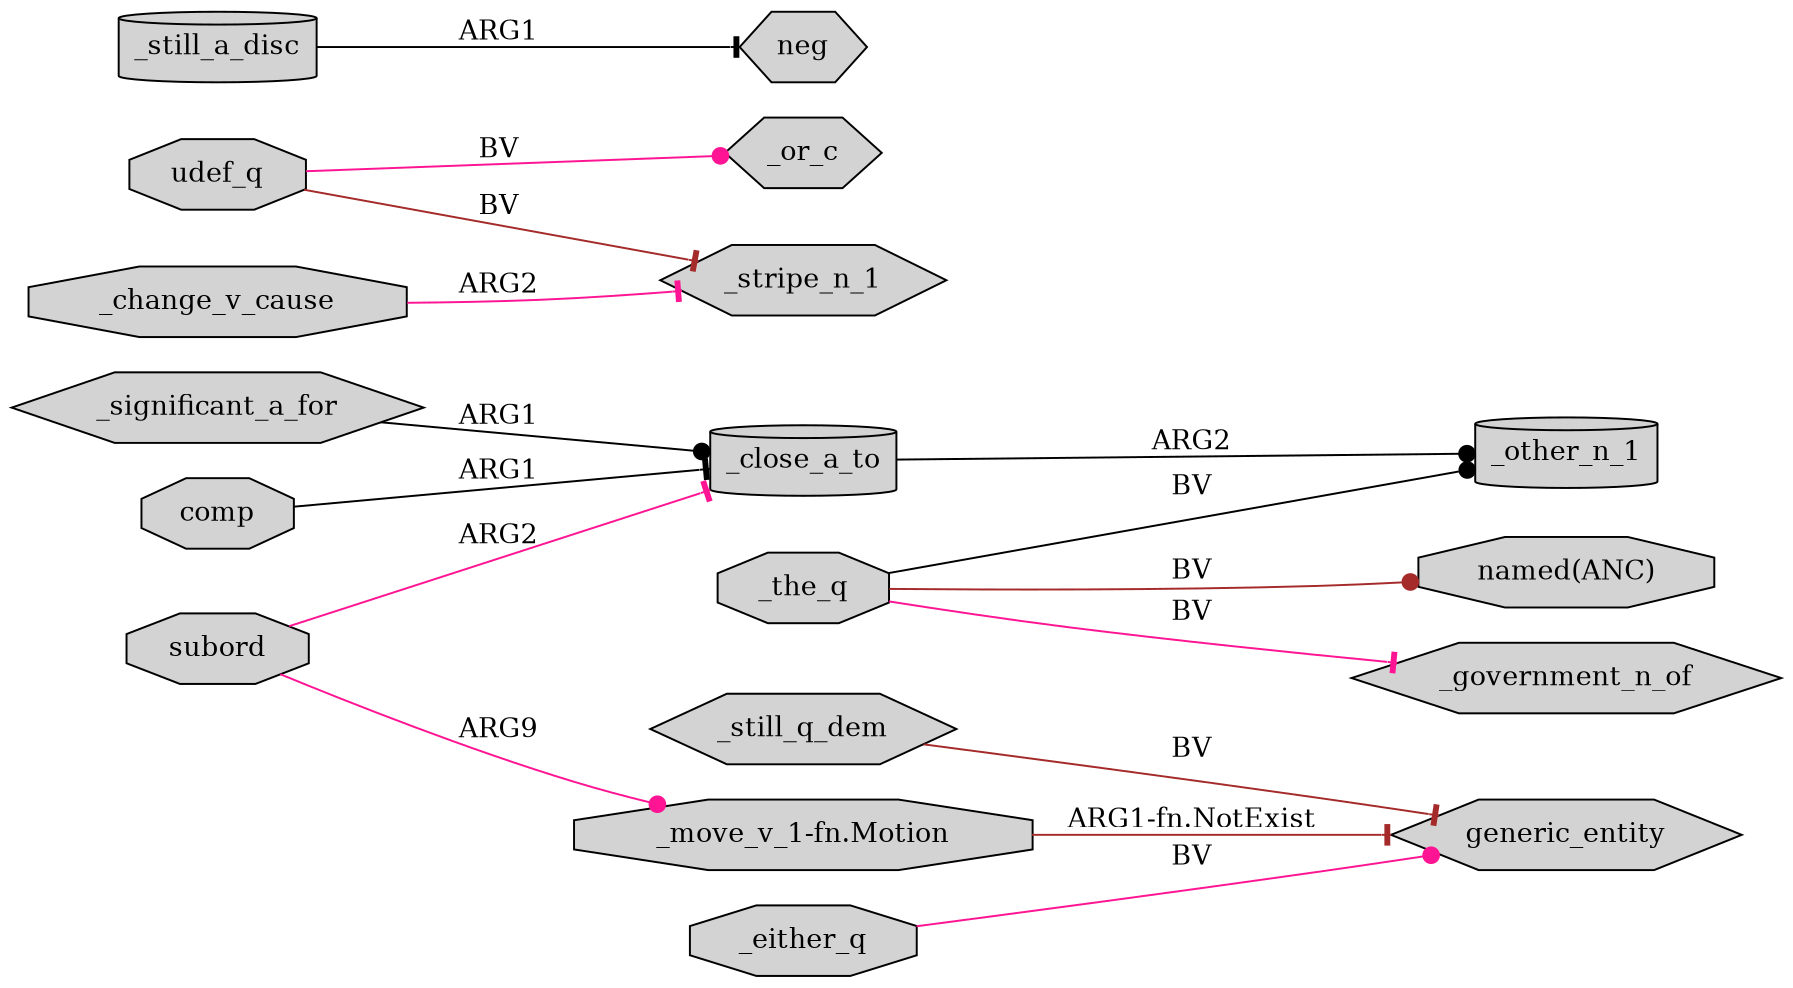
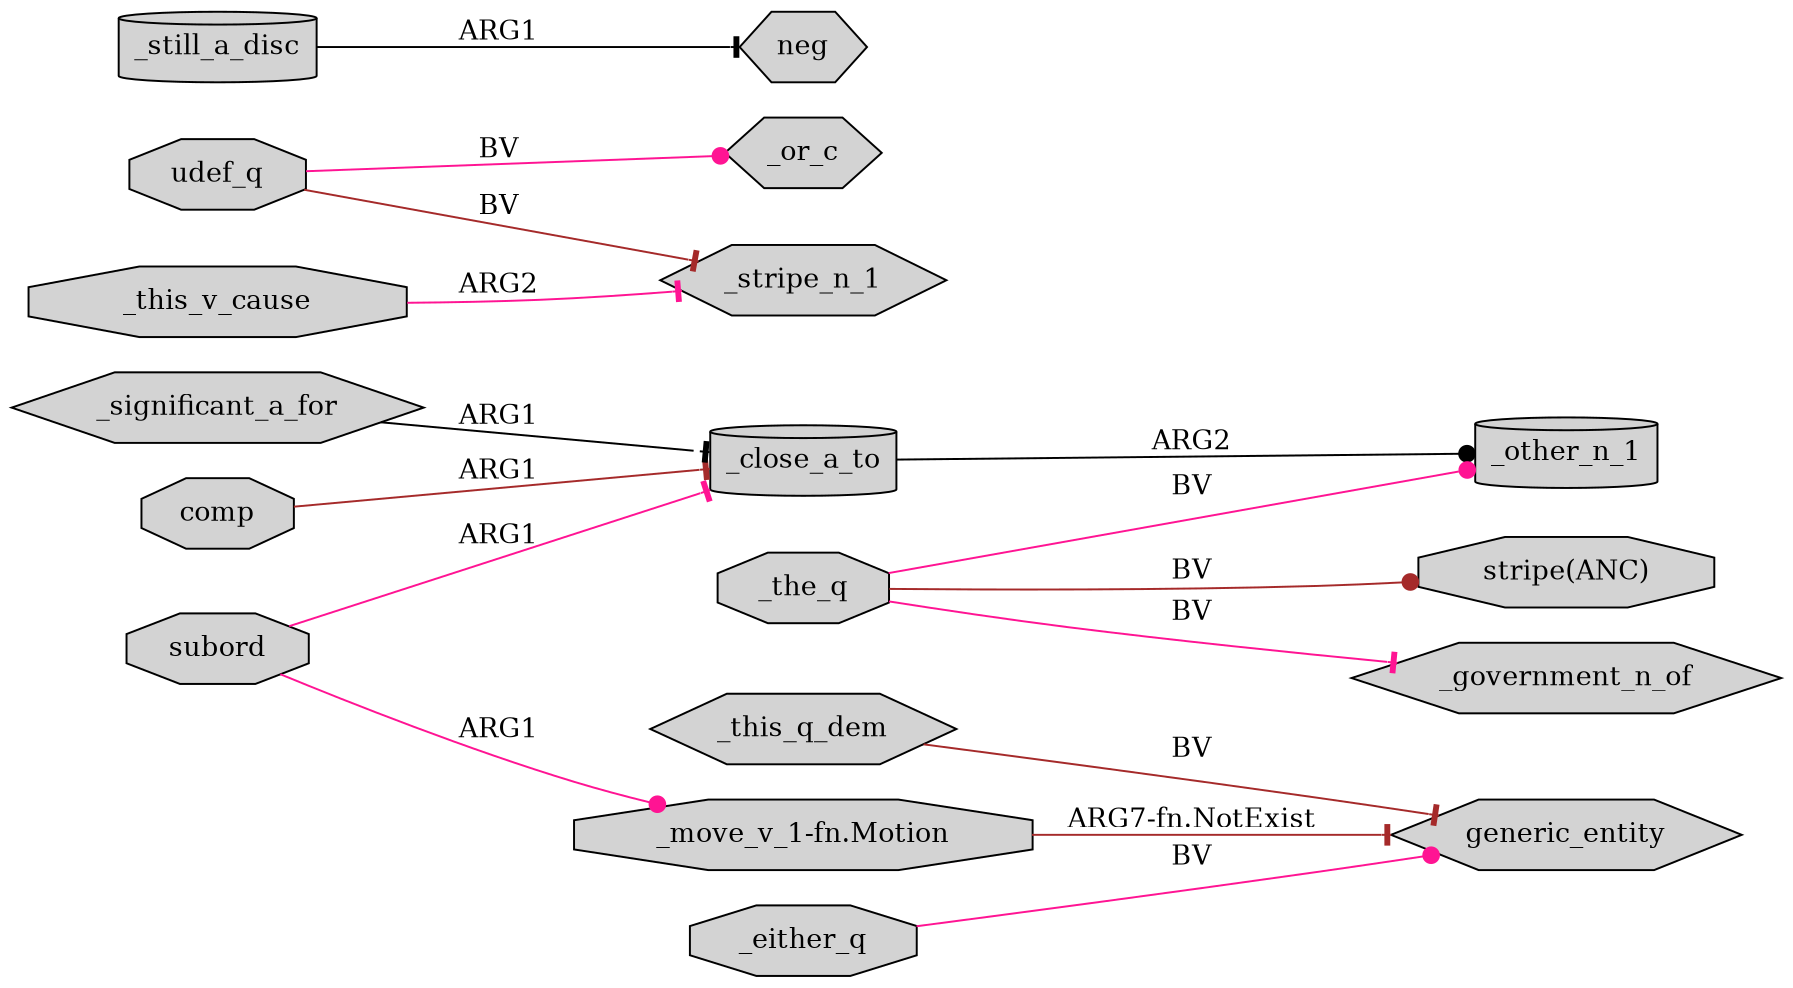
node "_change_v_cause": label "_change_v_cause" -> "_this_v_cause"
edge "_significant_a_for" -> "_close_a_to": arrowhead dot -> tee
edge "comp" -> "_close_a_to": color black -> brown
edge "_the_q" -> "_other_n_1": color black -> deeppink
edge "subord" -> "_close_a_to": label "ARG2" -> "ARG1"
node "named(ANC)": label "named(ANC)" -> "stripe(ANC)"
node "_still_q_dem": label "_still_q_dem" -> "_this_q_dem"
edge "subord" -> "_move_v_1-fn.Motion": label "ARG9" -> "ARG1"
edge "_move_v_1-fn.Motion" -> "generic_entity": label "ARG1-fn.NotExist" -> "ARG7-fn.NotExist"
